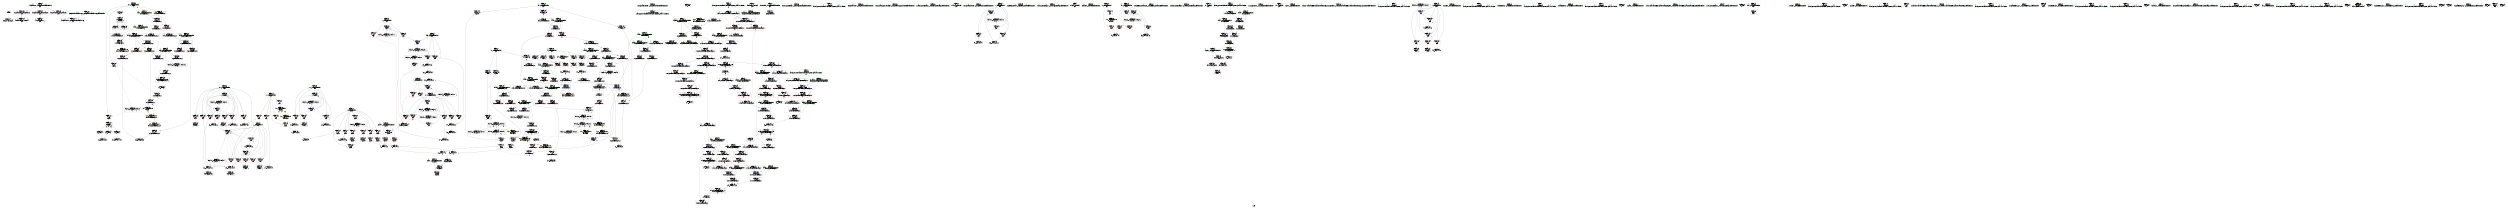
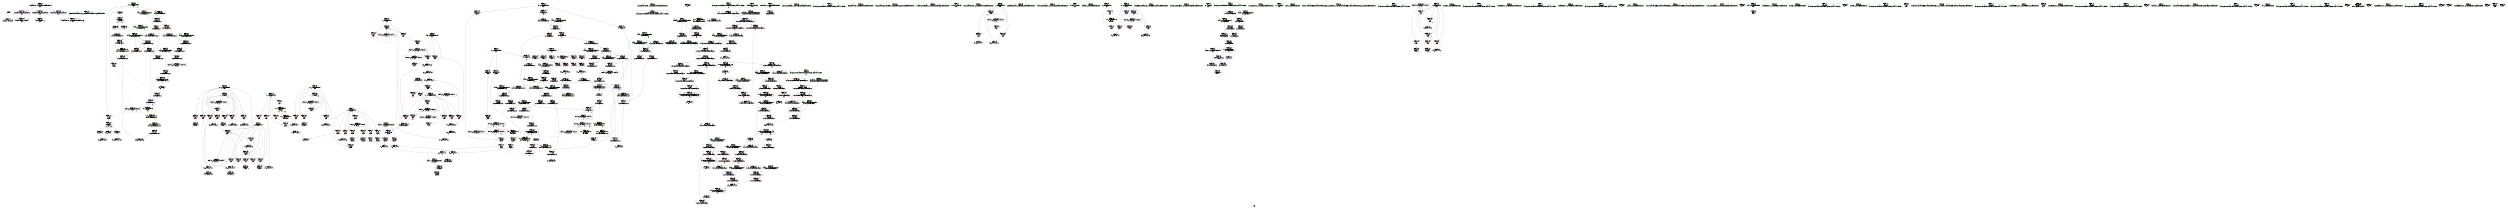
node "NodeID: 39": added
node "NodeID: 255": removed
